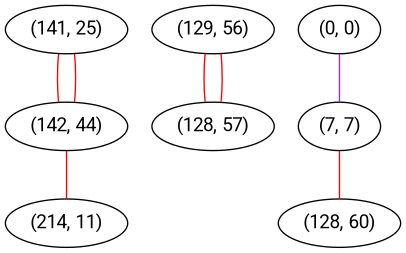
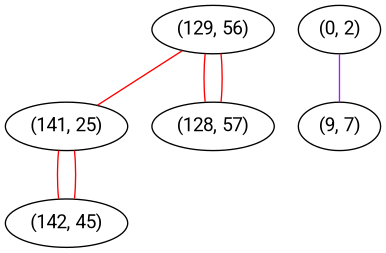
node "(0, 0)": label "(0, 0)" -> "(0, 2)"
edge "(129, 56)" -- "(141, 25)": added
node "(142, 44)": label "(142, 44)" -> "(142, 45)"
node "(7, 7)": label "(7, 7)" -> "(9, 7)"
node "(214, 11)": removed
node "(128, 60)": removed
